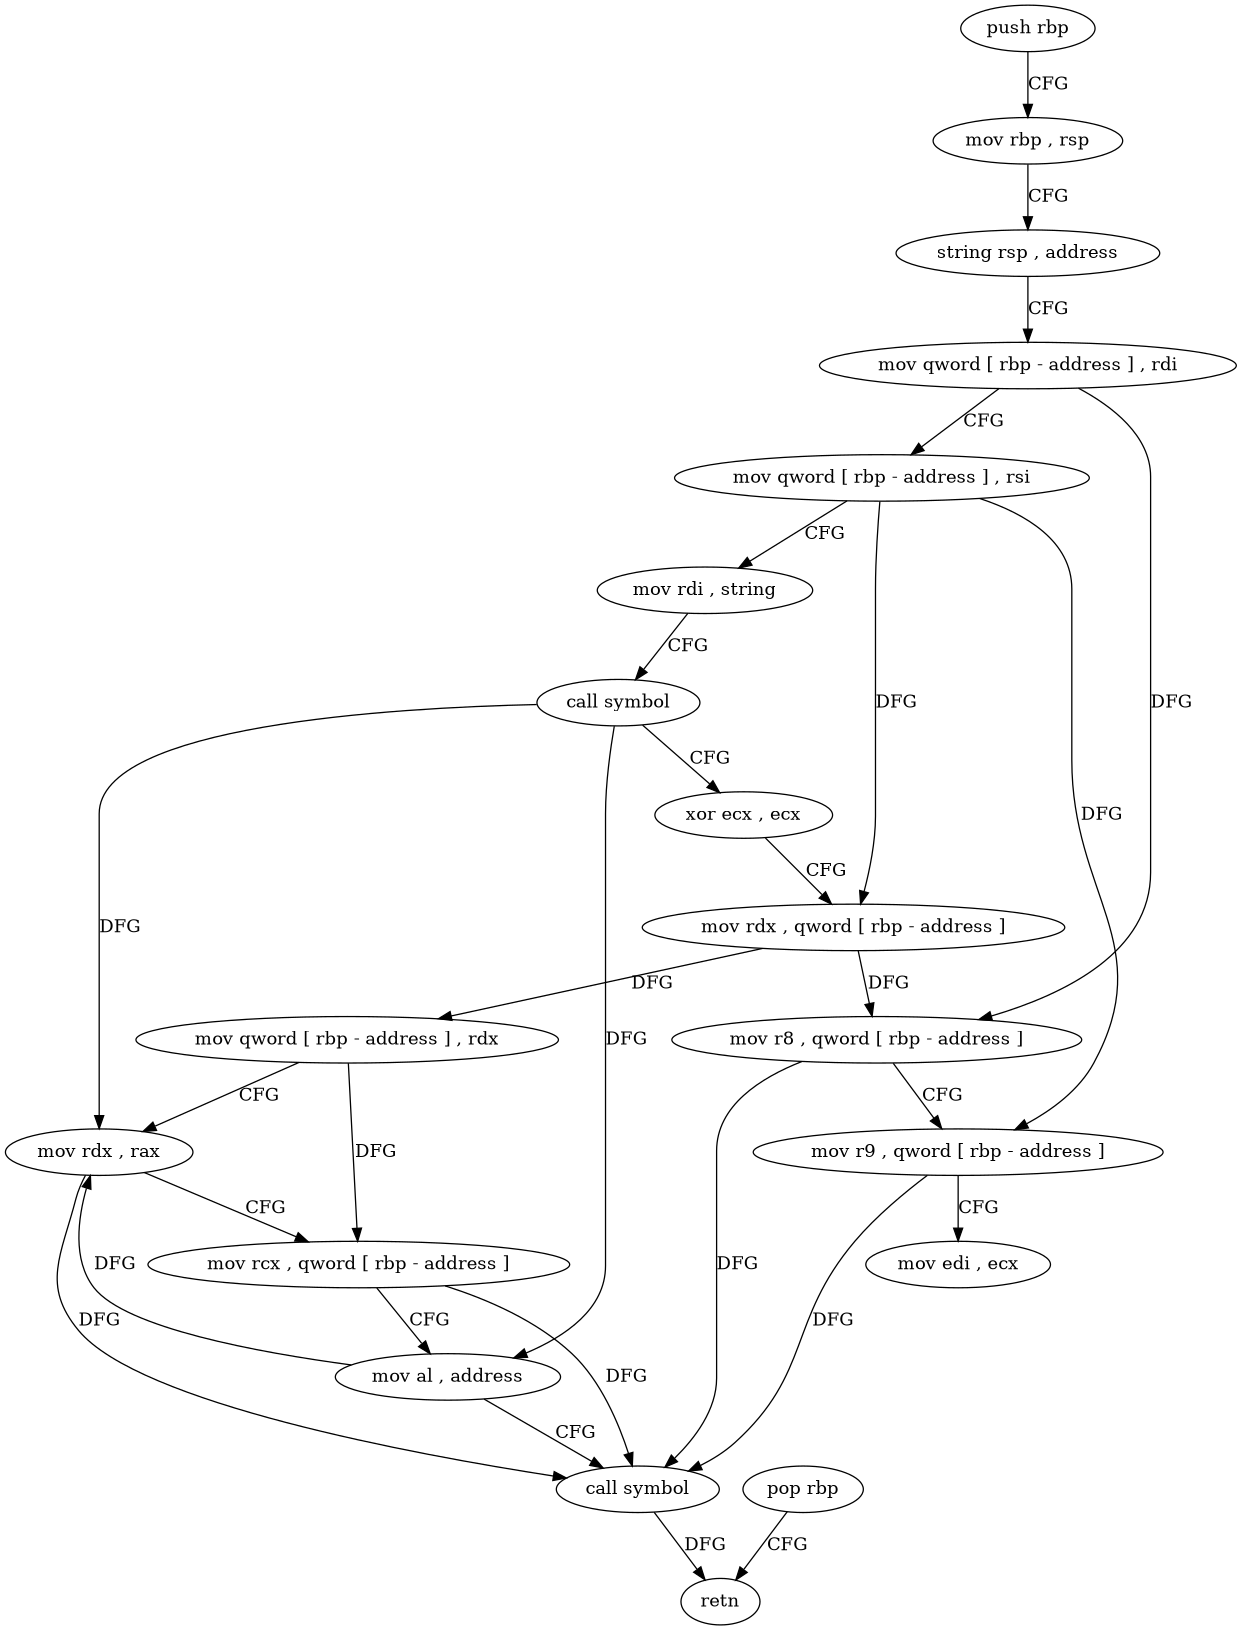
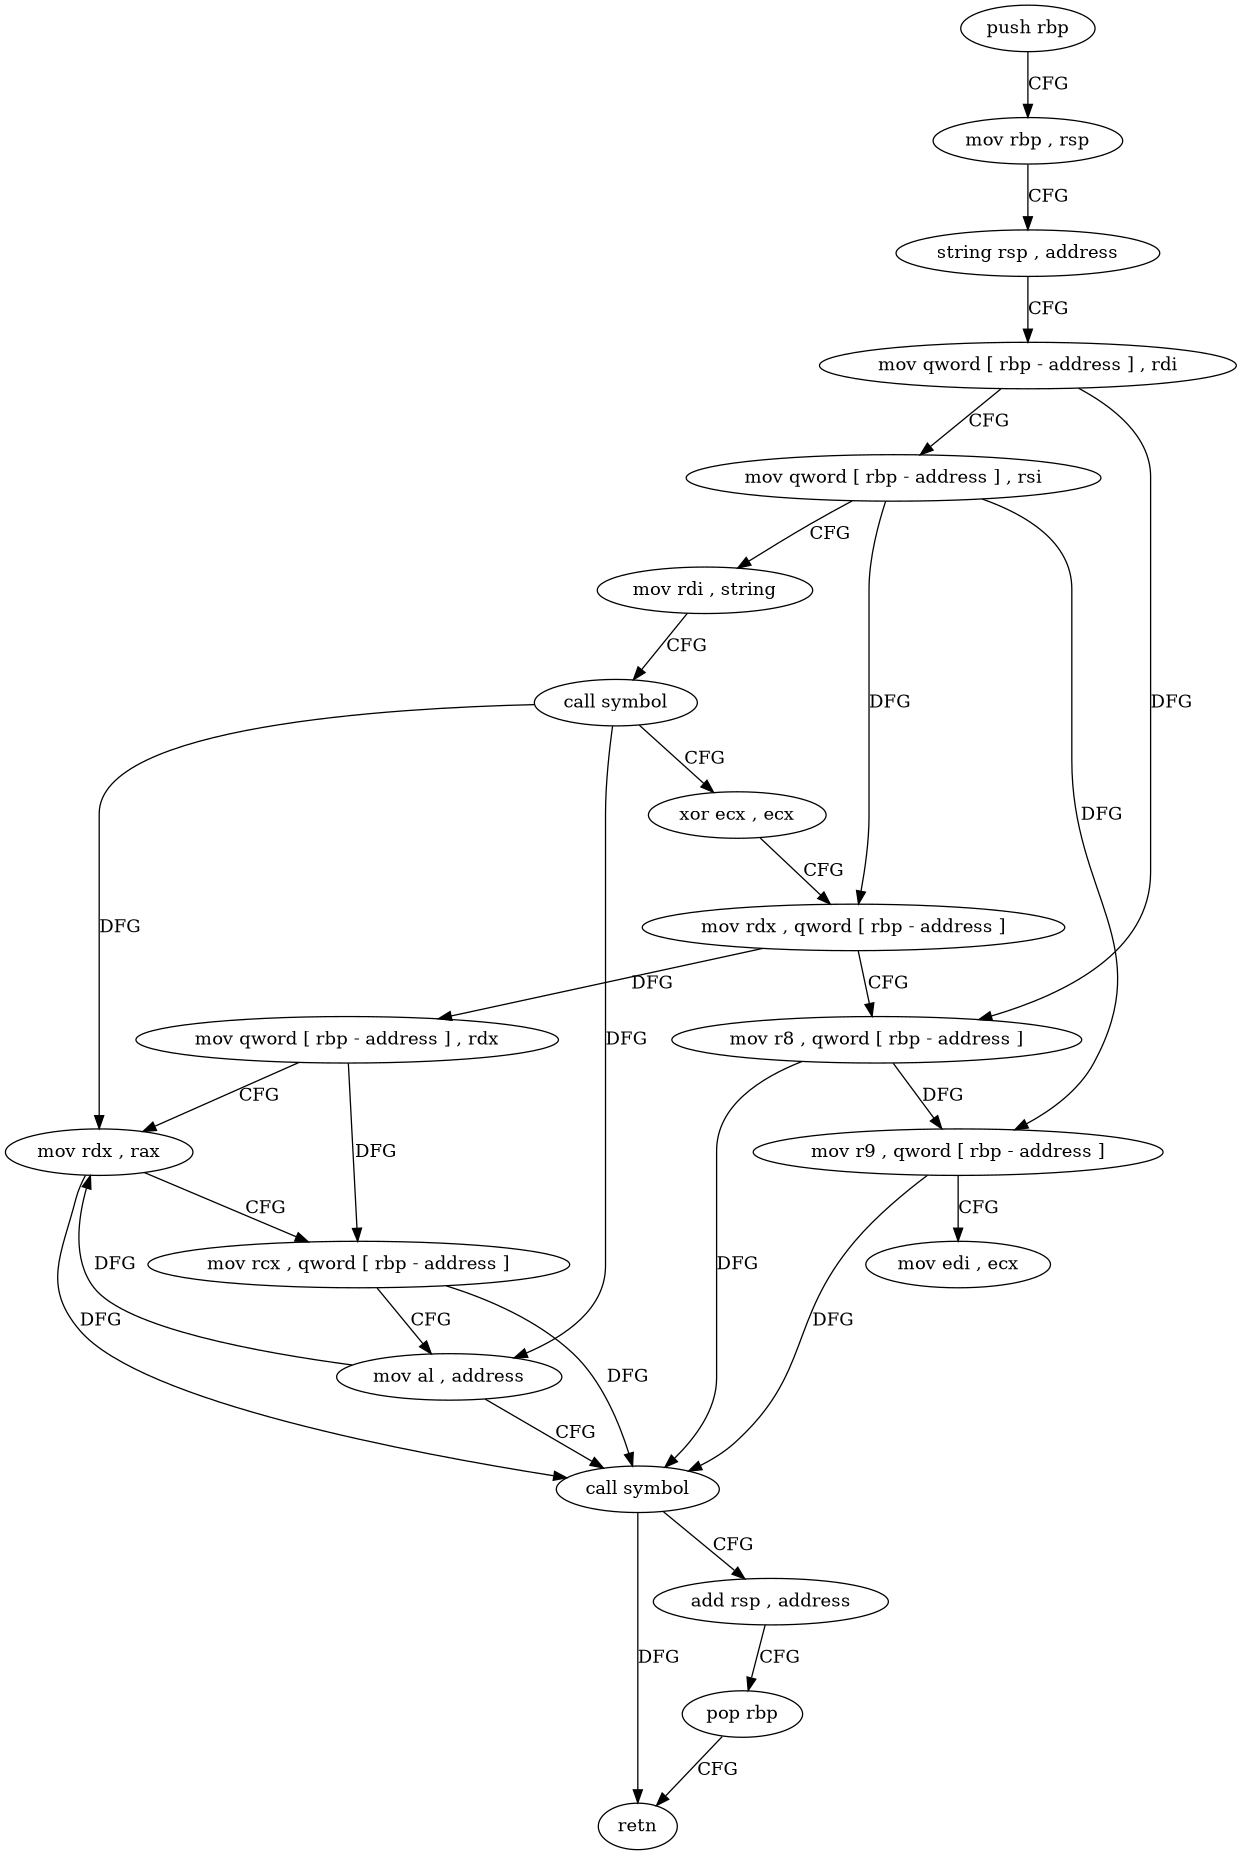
edge "mov rdx , qword [ rbp - address ]" -> "mov r8 , qword [ rbp - address ]": label "DFG" -> "CFG"
edge "mov r8 , qword [ rbp - address ]" -> "mov r9 , qword [ rbp - address ]": label "CFG" -> "DFG"
node "add rsp , address": added
